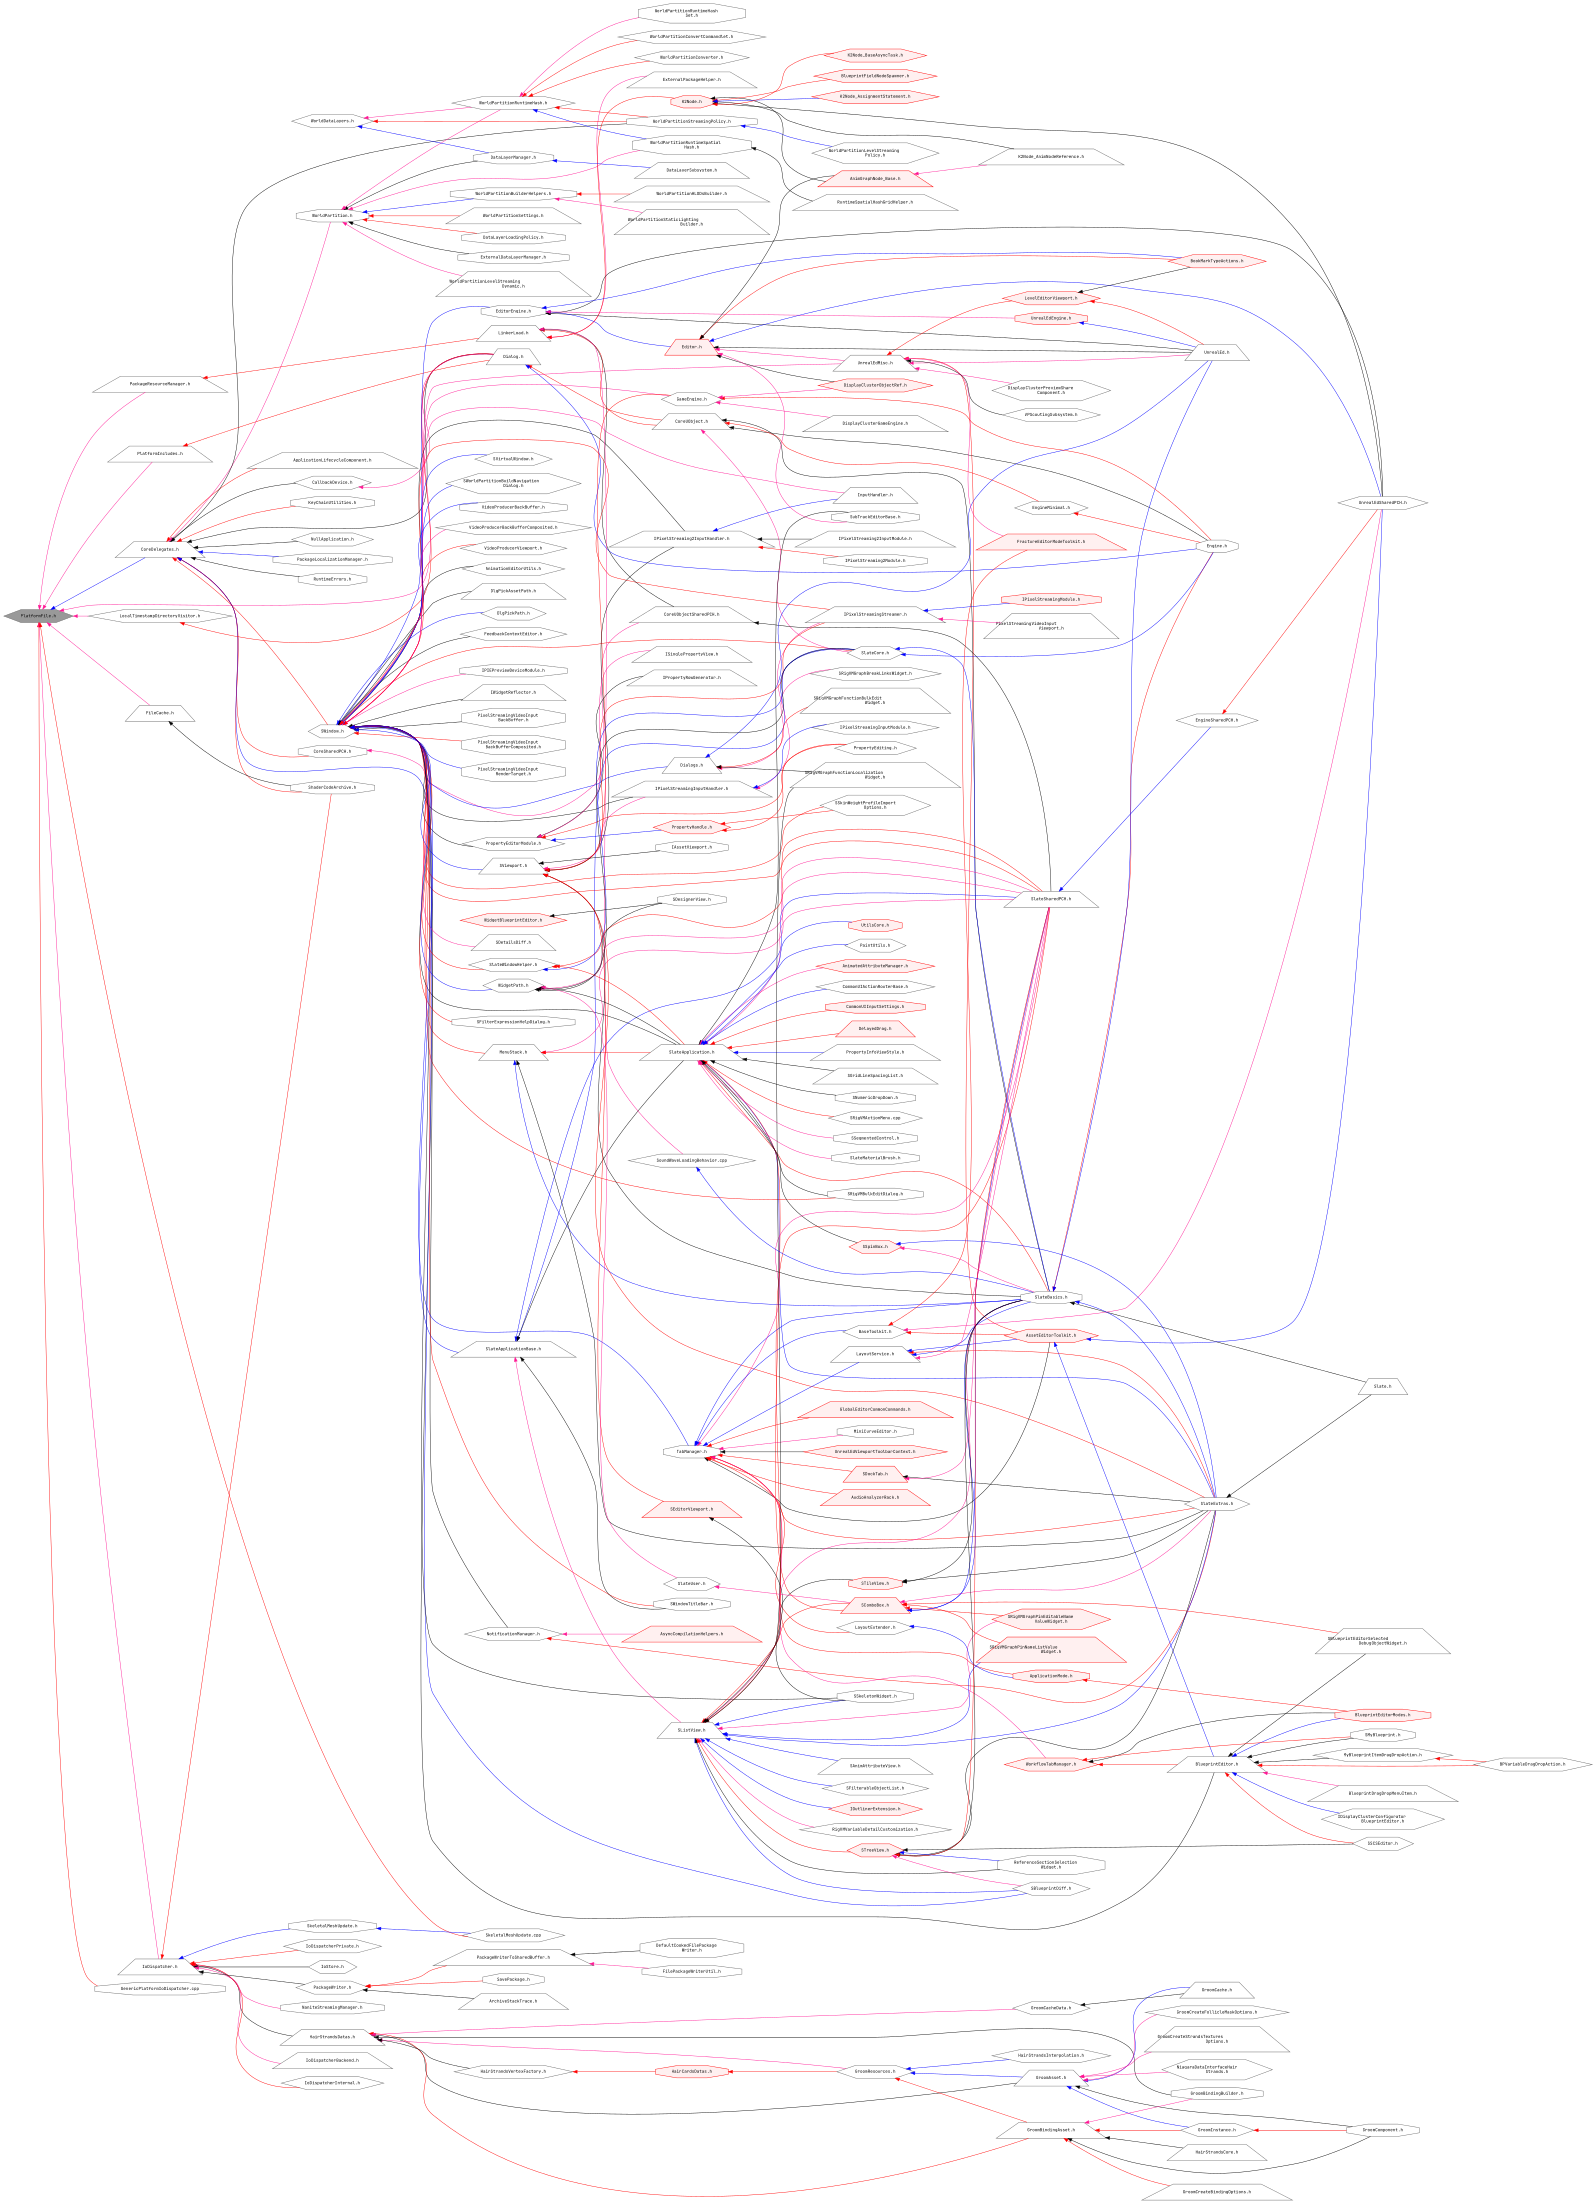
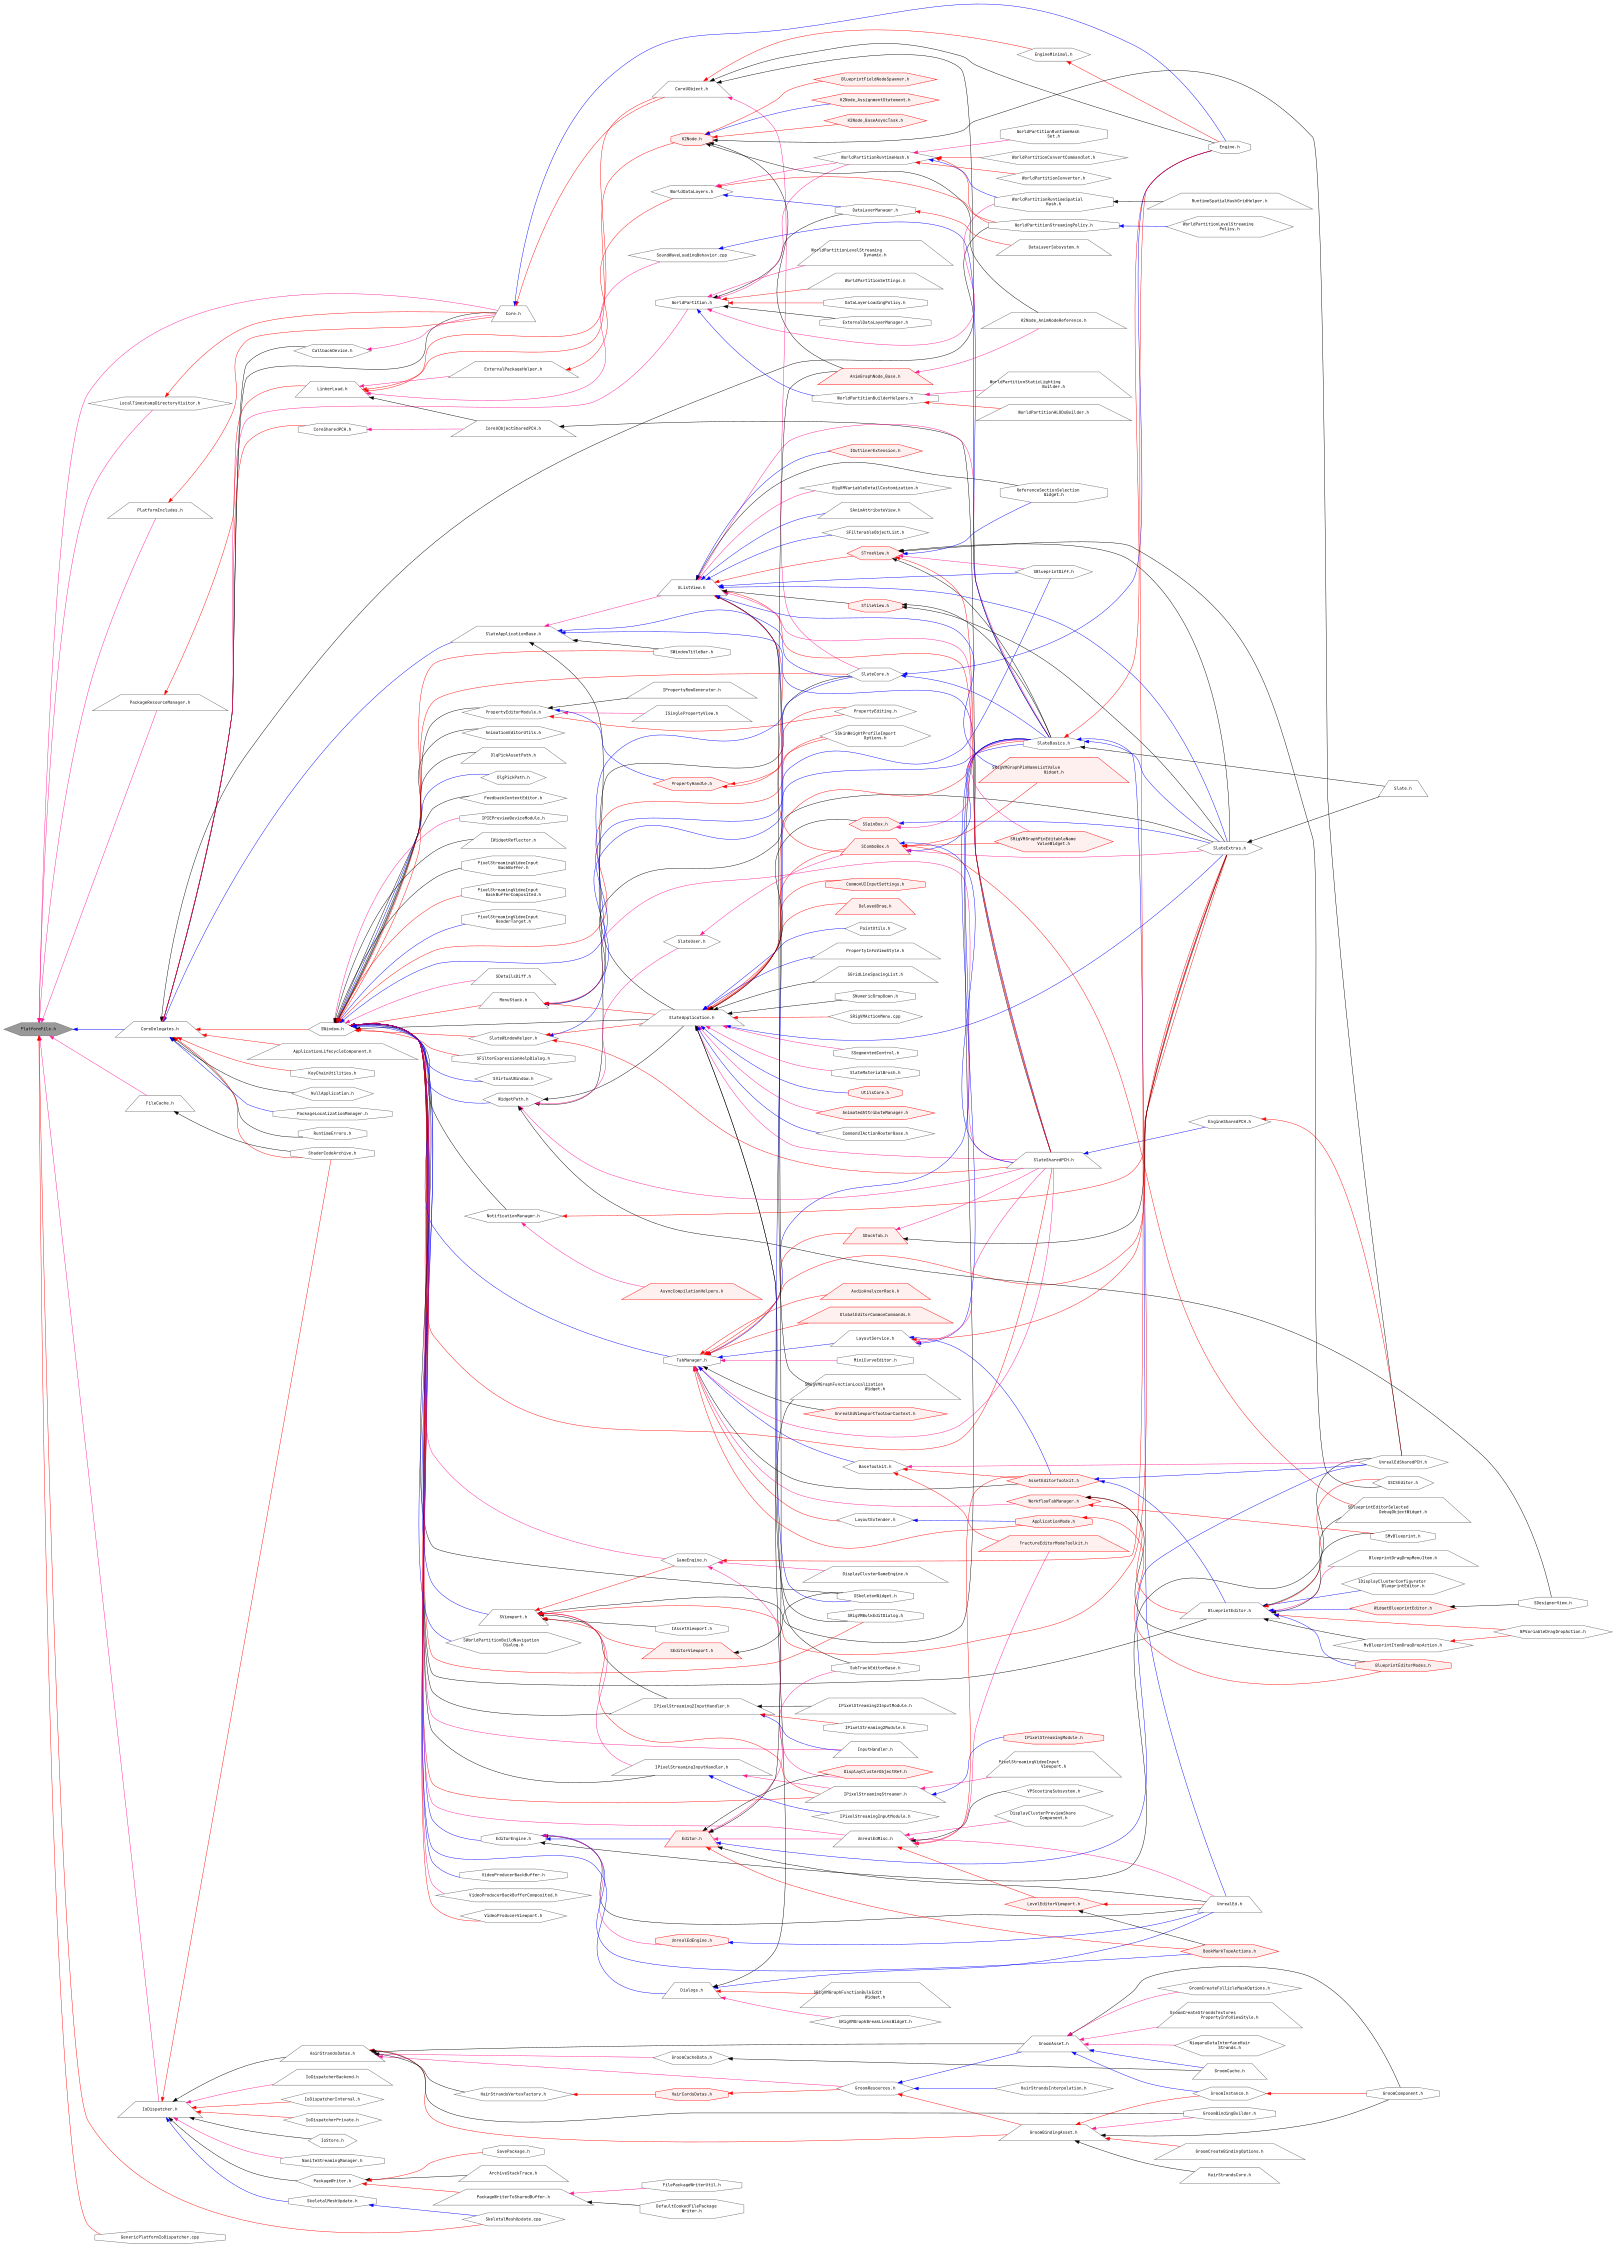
edge "DataLayerSubsystem.h" -> "DataLayerManager.h": color blue -> red
edge "WorldDataLayers.h" -> "ExternalPackageHelper.h": added
node "Dialog.h": label "Dialog.h" -> "Core.h"
edge "WidgetBlueprintEditor.h" -> "BlueprintEditor.h": added
node "GroomCreateStrandsTextures Options.h": label "GroomCreateStrandsTextures Options.h" -> "GroomCreateStrandsTextures PropertyInfoViewStyle.h"
